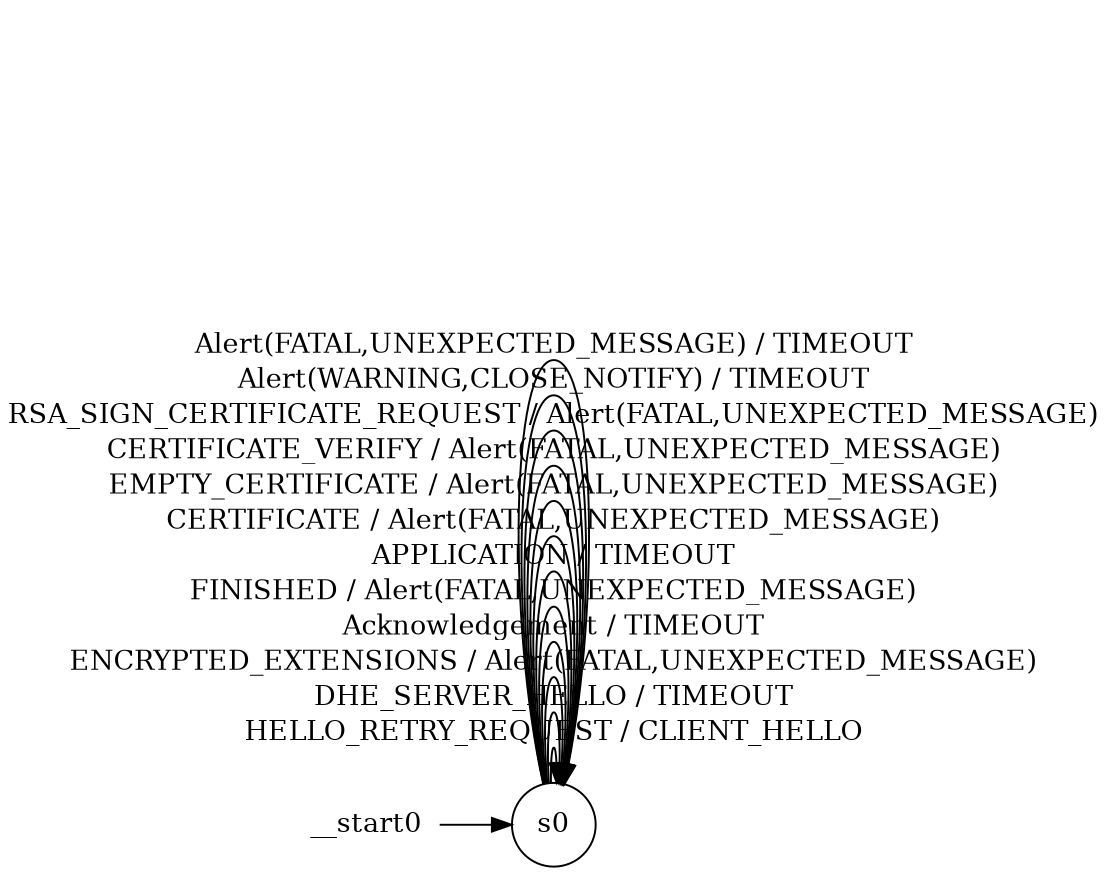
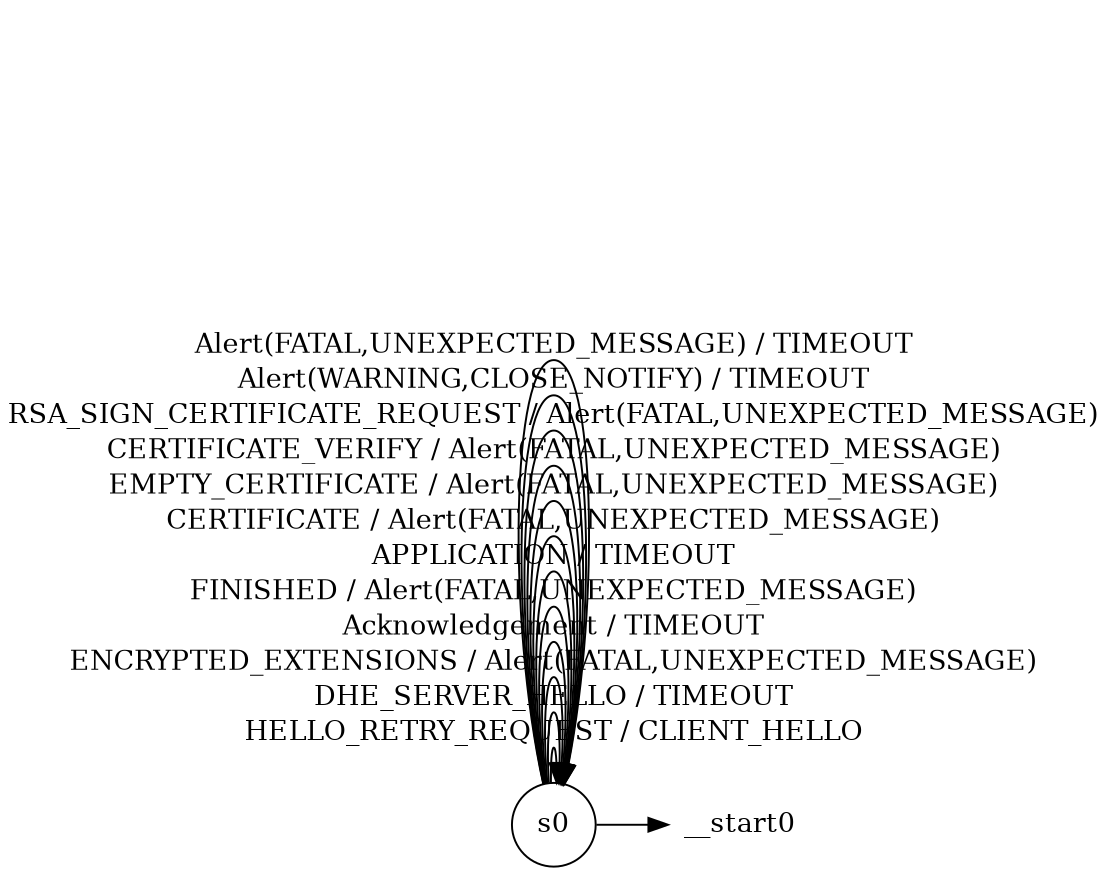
edge "__start0" -> "s0": reversed
